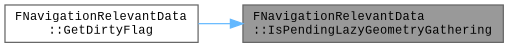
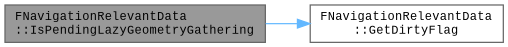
edge "FNavigationRelevantData ::GetDirtyFlag" -> "FNavigationRelevantData ::IsPendingLazyGeometryGathering": reversed
